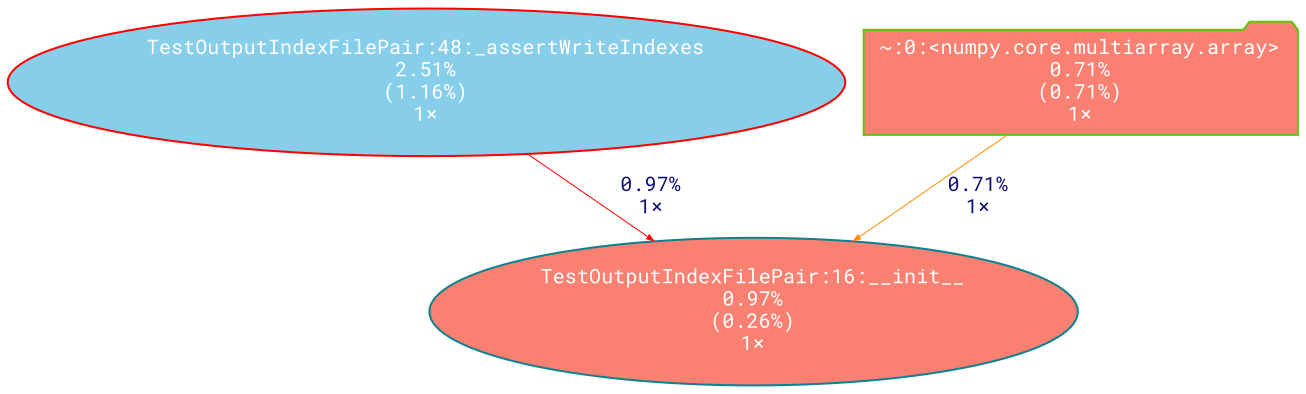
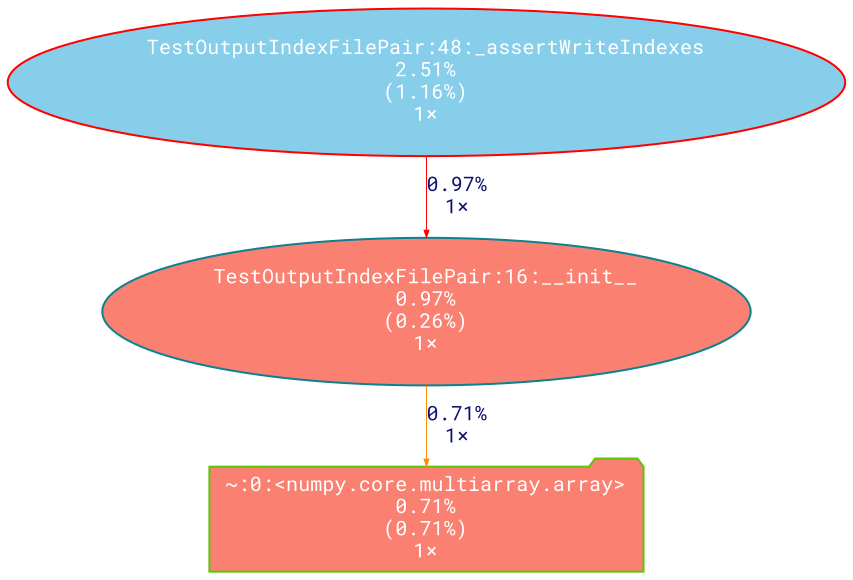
edge "~:0:<numpy.core.multiarray.array> 0.71% (0.71%) 1×" -> "TestOutputIndexFilePair:16:__init__ 0.97% (0.26%) 1×": reversed
